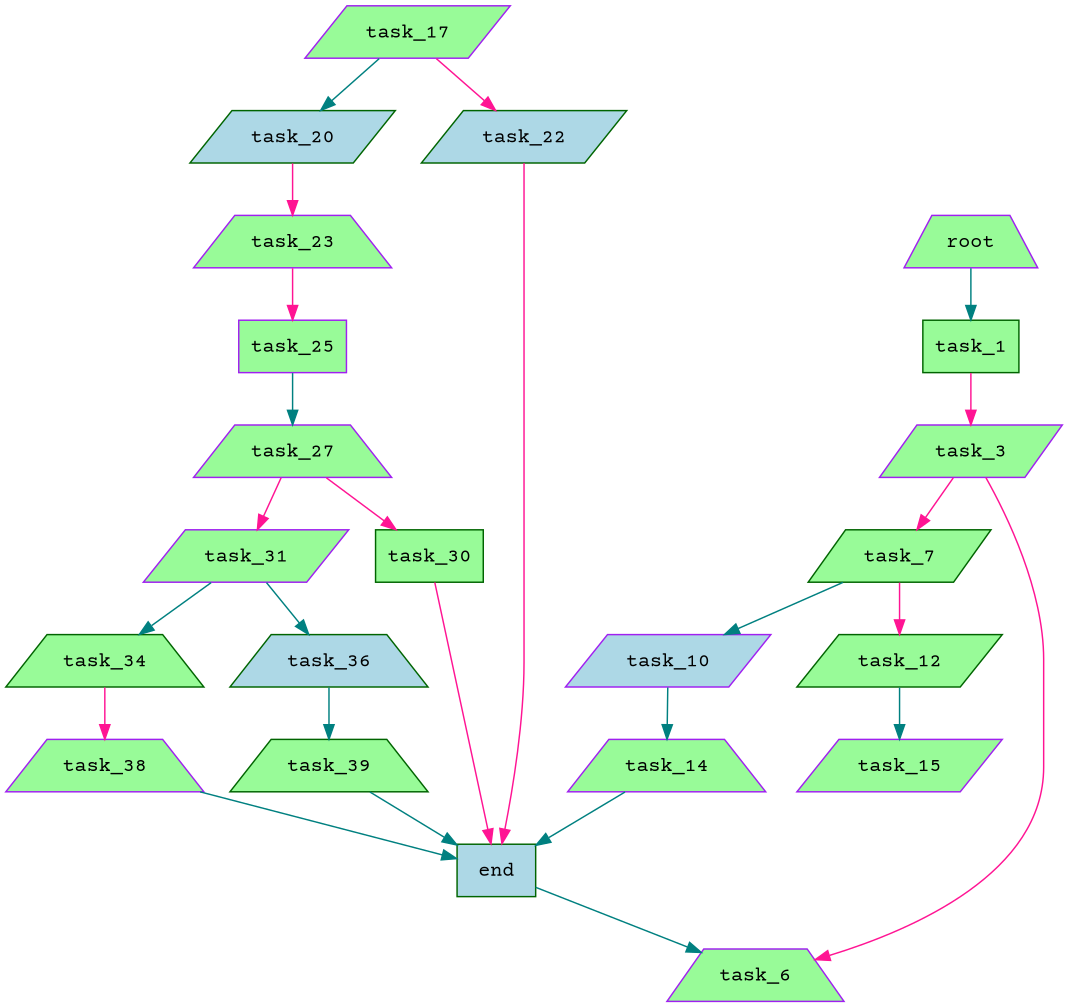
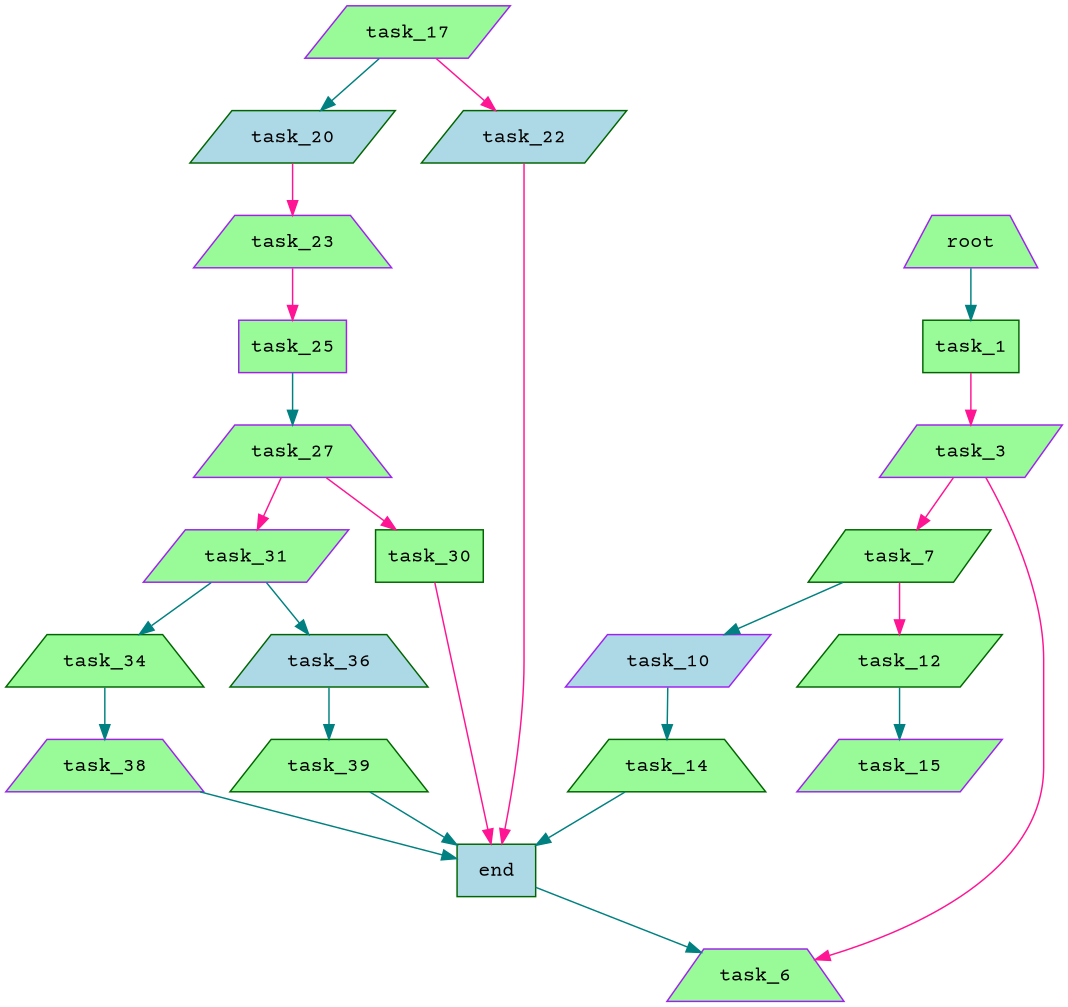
edge "task_34" -> "task_38": color deeppink -> teal
node "task_14": color purple -> darkgreen
